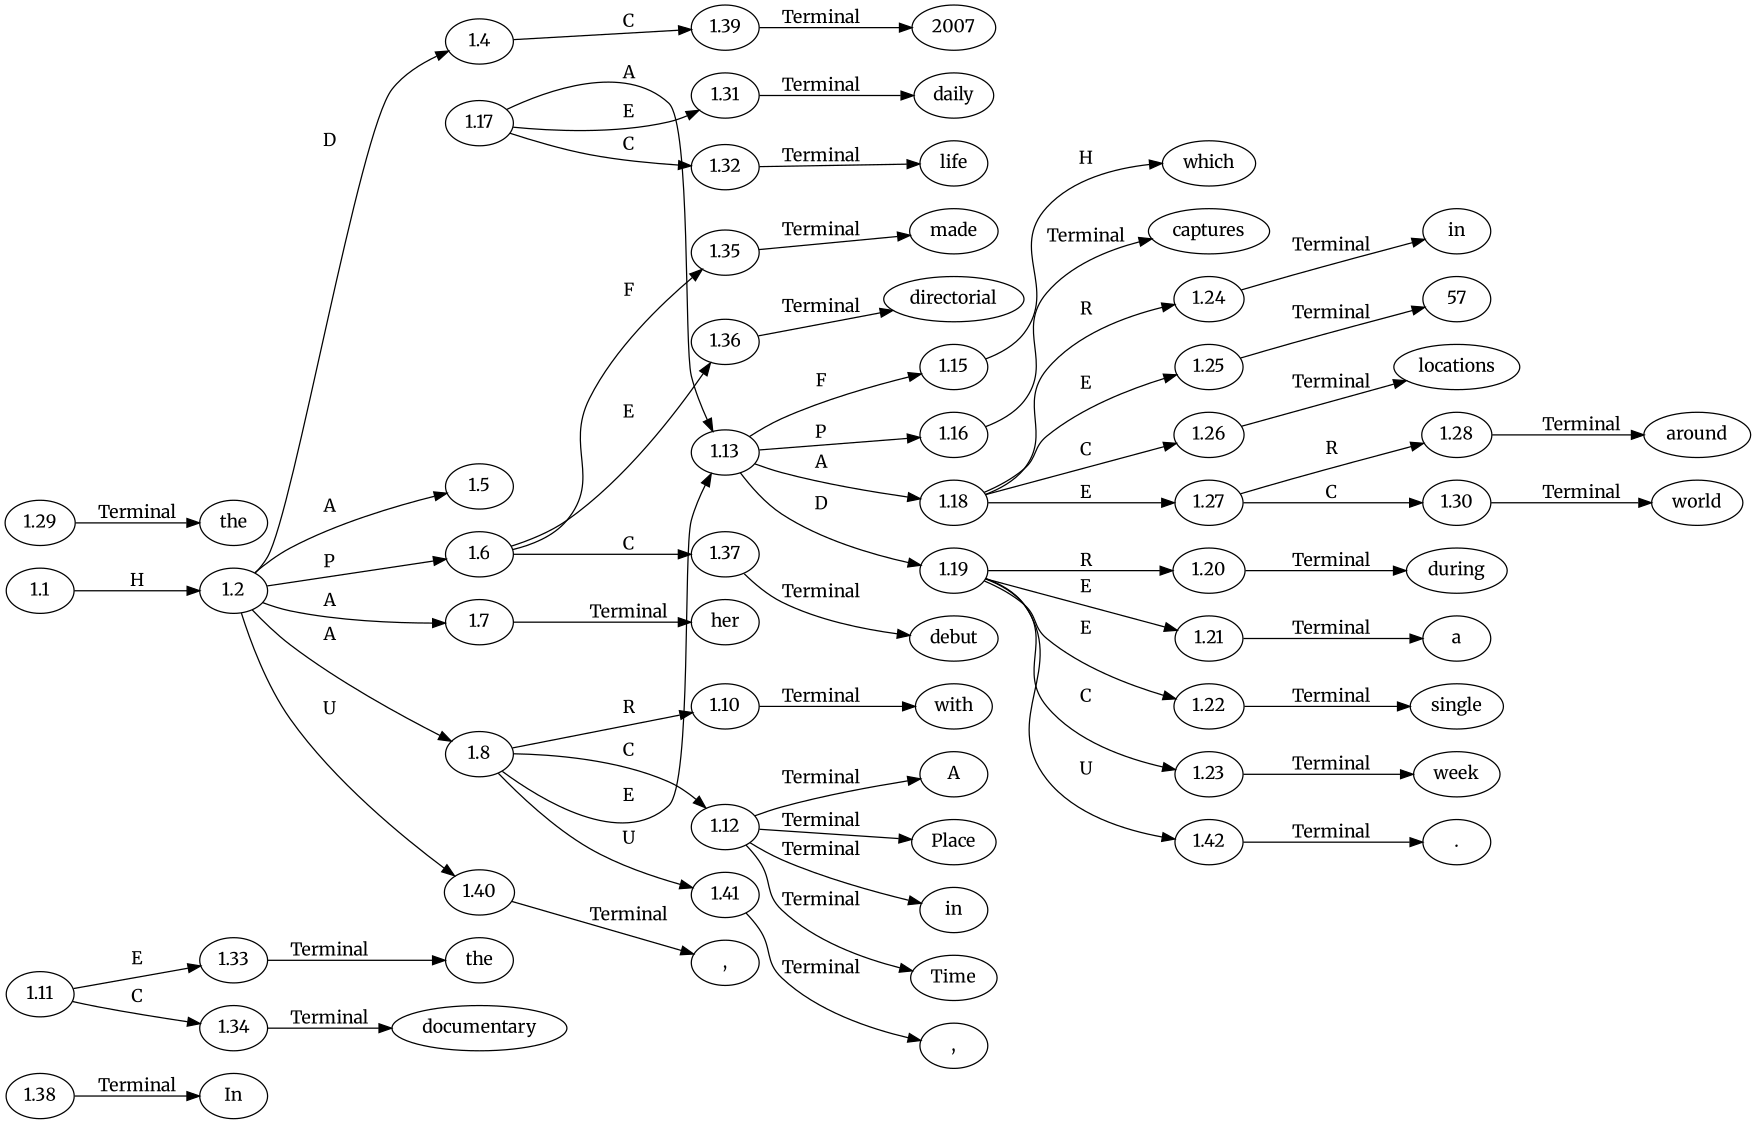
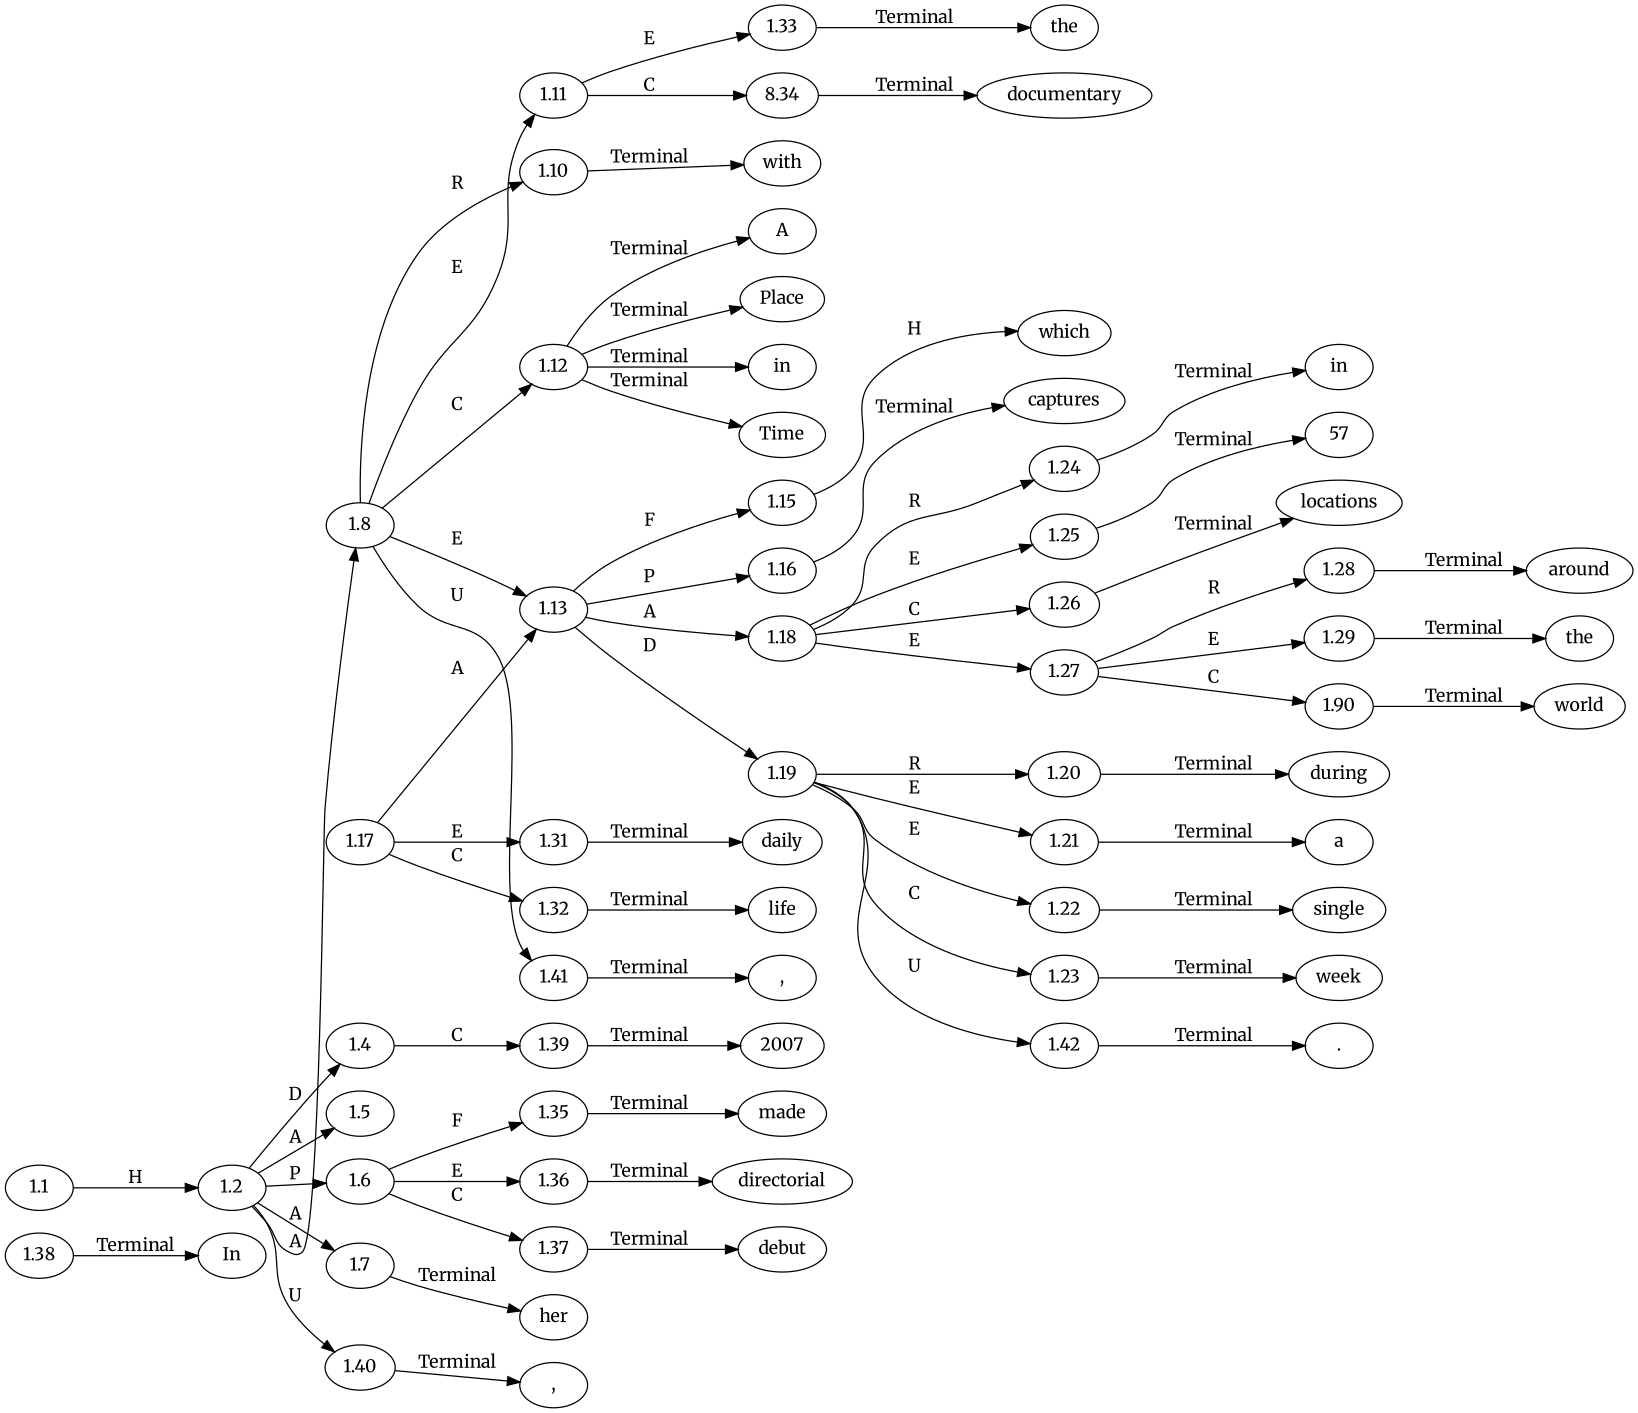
edge "1.8" -> "1.11": added, label "E"
node "1.30": label "1.30" -> "1.90"
edge "1.27" -> "1.29": added, label "E"
node "1.34": label "1.34" -> "8.34"
